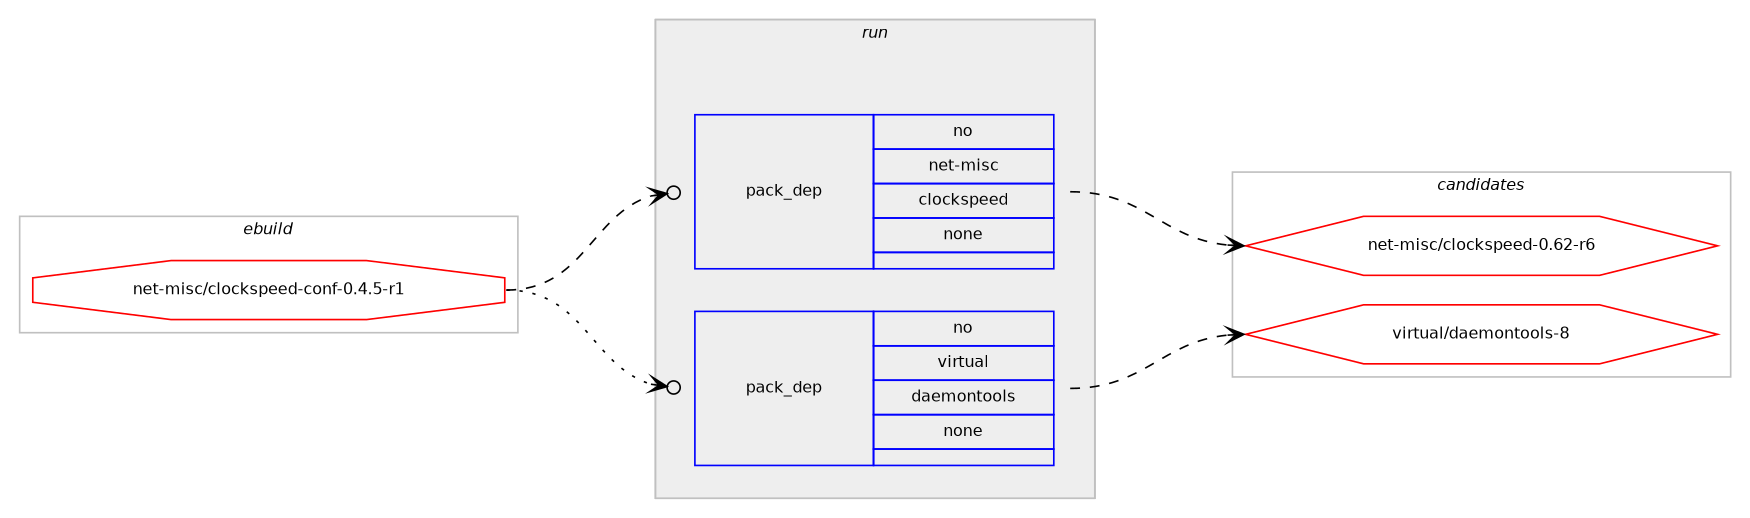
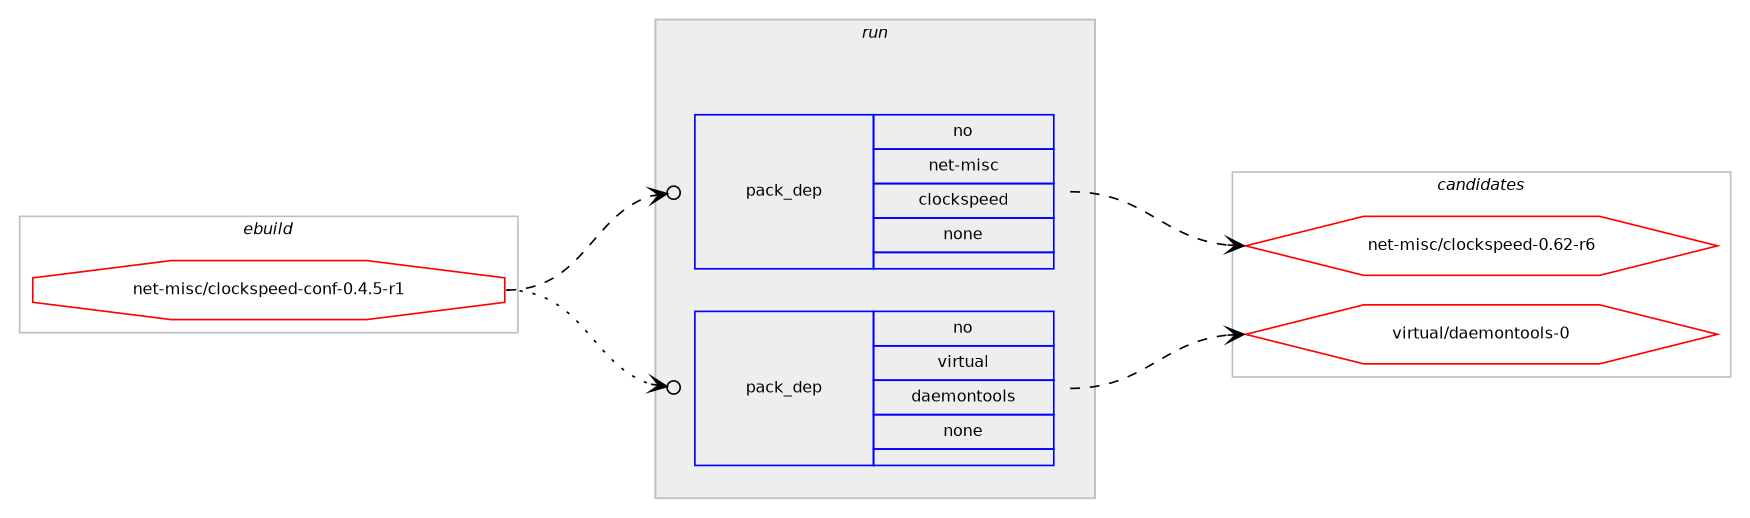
node "virtual/daemontools-8": label "virtual/daemontools-8" -> "virtual/daemontools-0"
